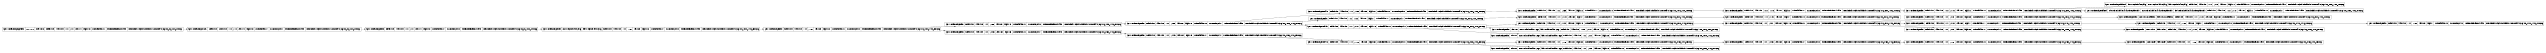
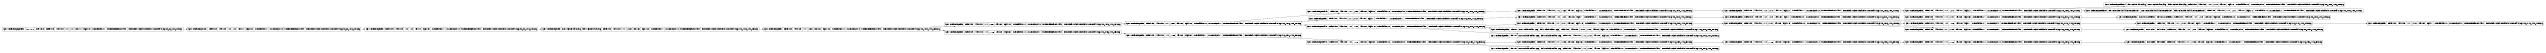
node "type = XCUIElementTypeWindow": text "android = true" -> "visible = true"
